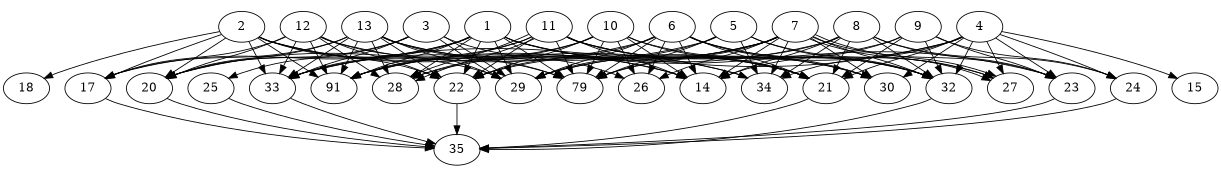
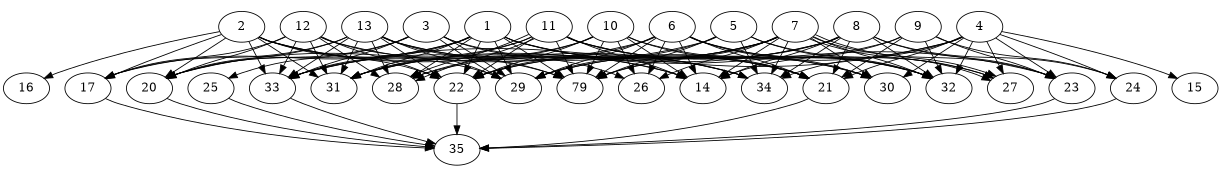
edge "3" -> "34": added
edge "8" -> "22": added
node "18": label "18" -> "16"
node "91": label "91" -> "31"
edge "32" -> "35": removed
